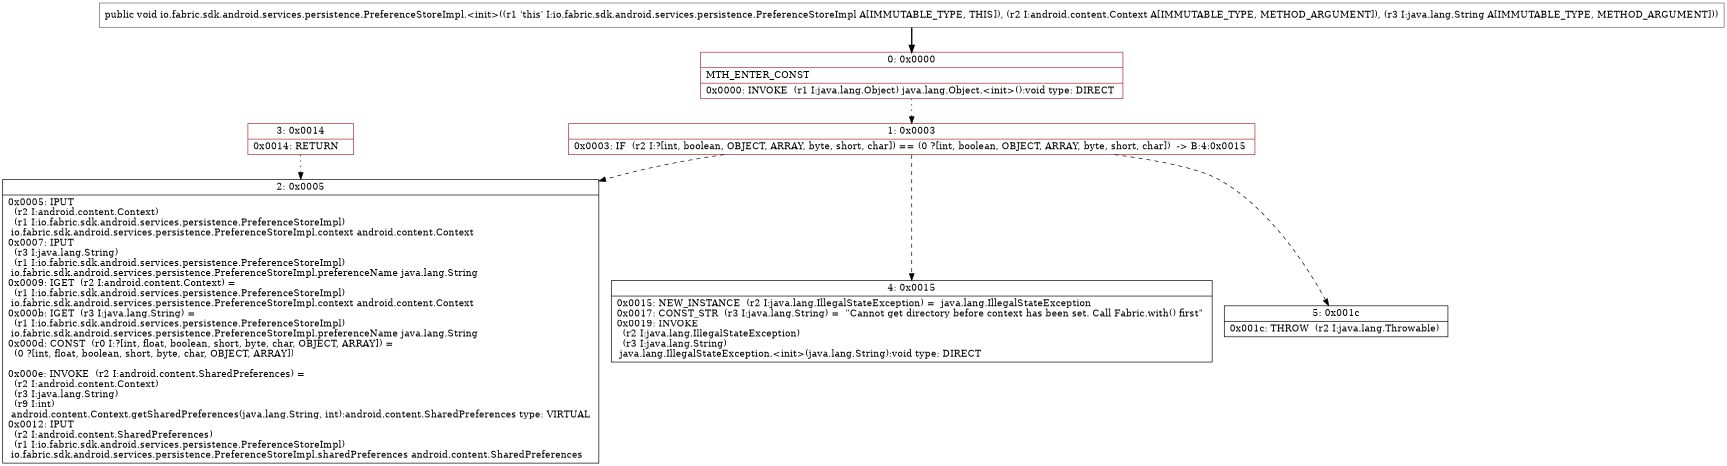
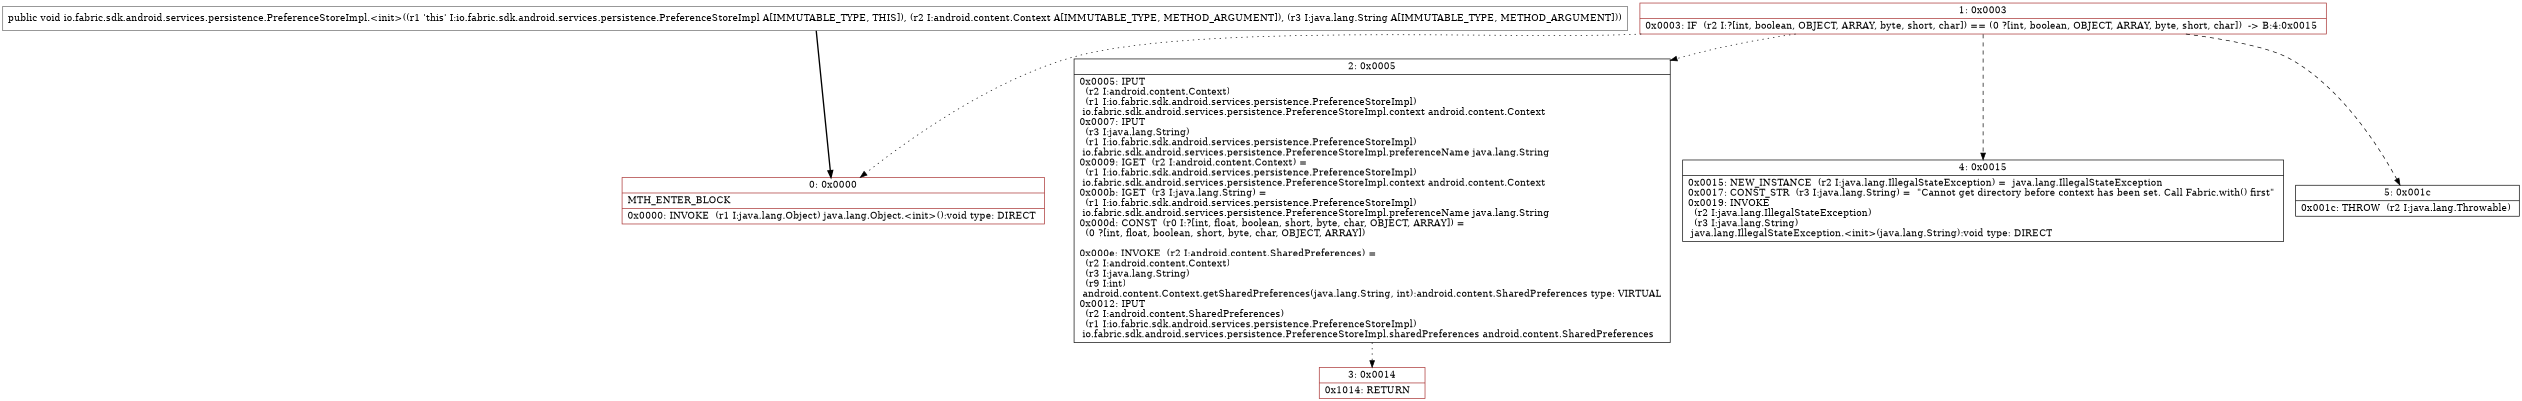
node "0: 0x0000": text "MTH_ENTER_CONST" -> "MTH_ENTER_BLOCK"
edge "0: 0x0000" -> "1: 0x0003": reversed
node "3: 0x0014": text "0x0014: RETURN" -> "0x1014: RETURN"
edge "3: 0x0014" -> "2: 0x0005": reversed
edge "1: 0x0003" -> "2: 0x0005": style dashed -> dotted
